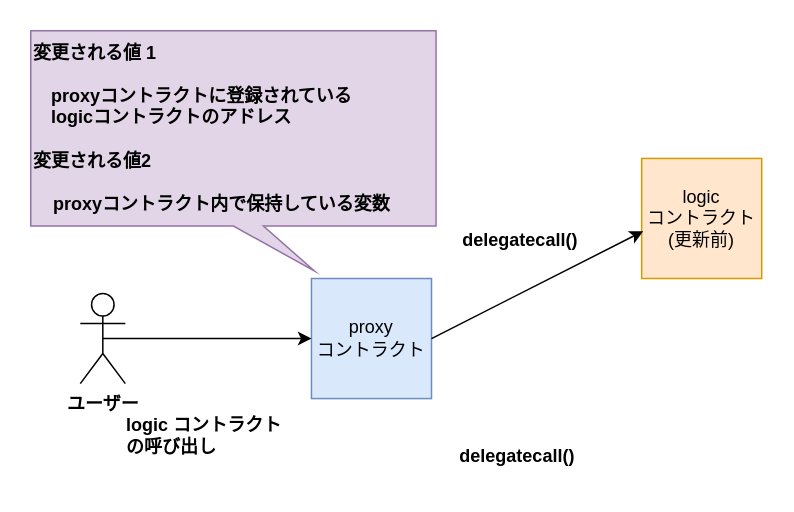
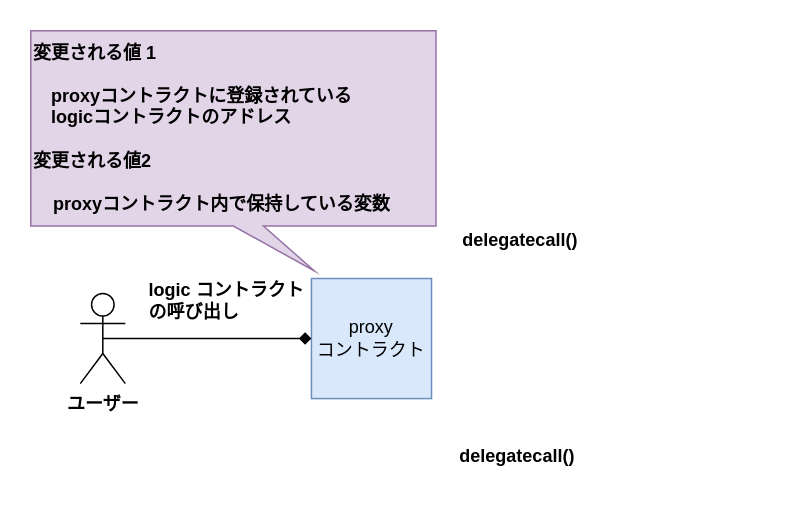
node "logic コントラクト (更新前)": removed
edge "proxy コントラクト" -> "logic コントラクト (更新前)": removed
edge "ユーザー" -> "proxy コントラクト": arrowhead classic -> diamond
node "logic コントラクト の呼び出し": moved (206, 436) -> (229, 301)
